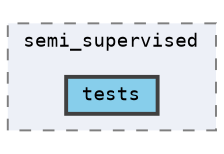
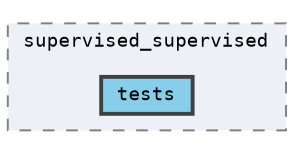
cluster "semi_supervised": label "semi_supervised" -> "supervised_supervised"
